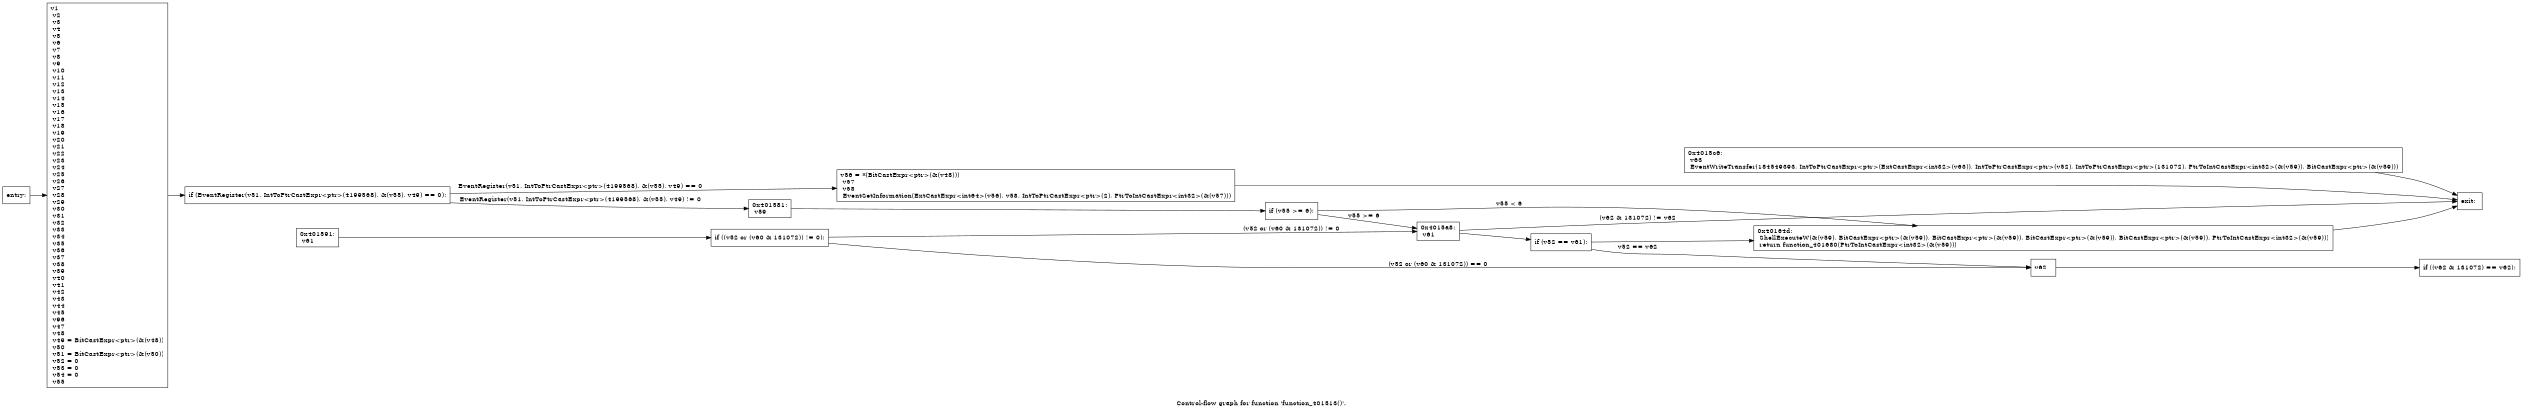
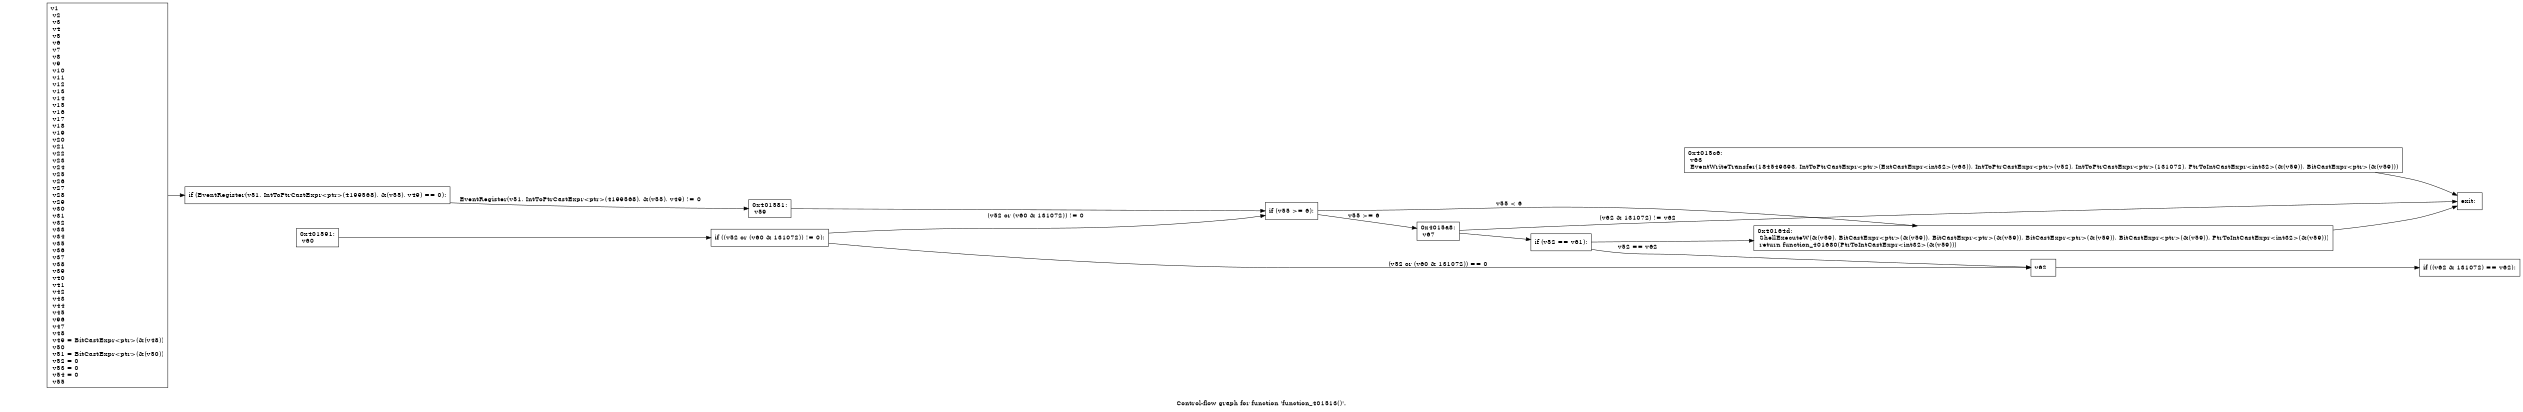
node "v56 = *(BitCastExpr<ptr>(&(v48)))": removed
node "entry:": removed
edge "if ((v52 or (v60 & 131072)) != 0):" -> "0x4015a8:": now "if ((v52 or (v60 & 131072)) != 0):" -> "if (v55 >= 6):"
node "0x4015a8:": text "v61" -> "v67"
node "0x401591:": text "v61" -> "v60"
